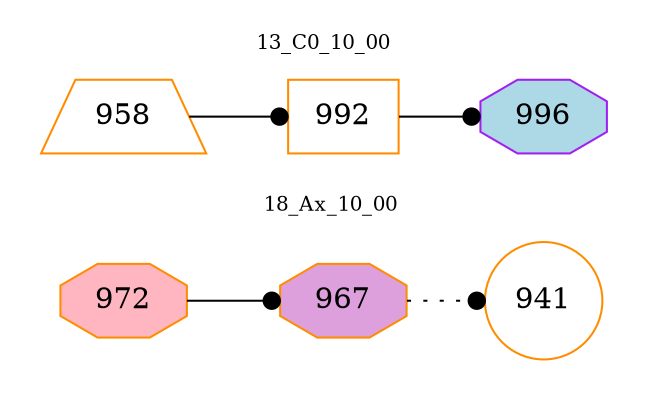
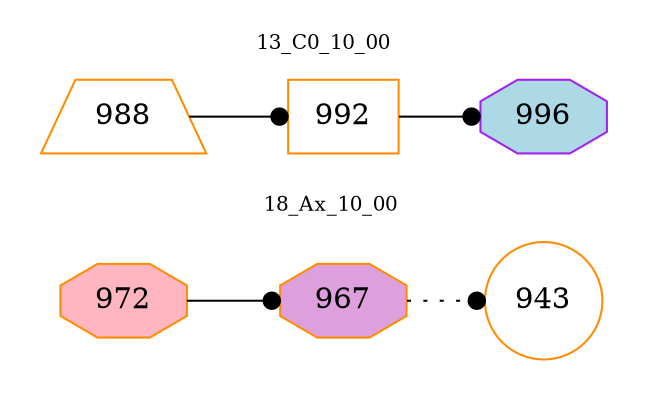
node "958": label "958" -> "988"
node "941": label "941" -> "943"
